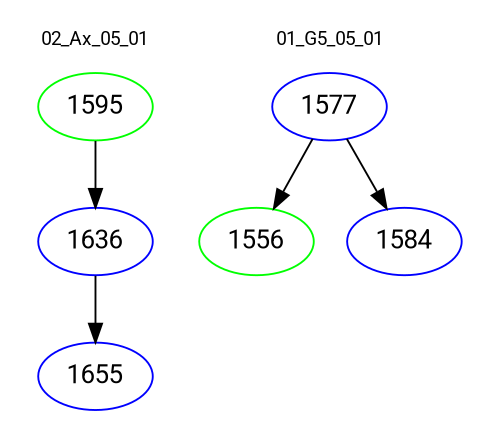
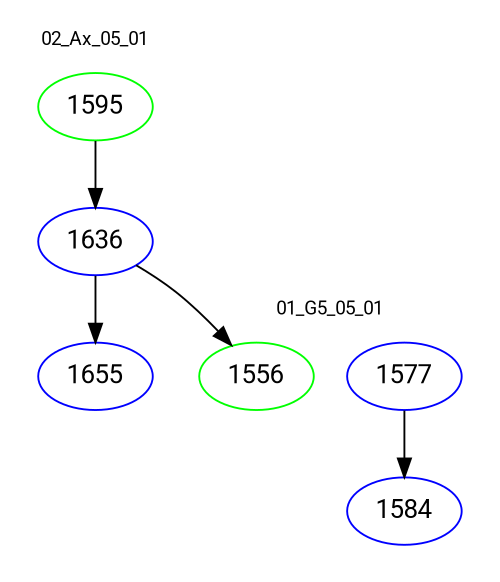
edge "1577" -> "1556": now "1636" -> "1556"
